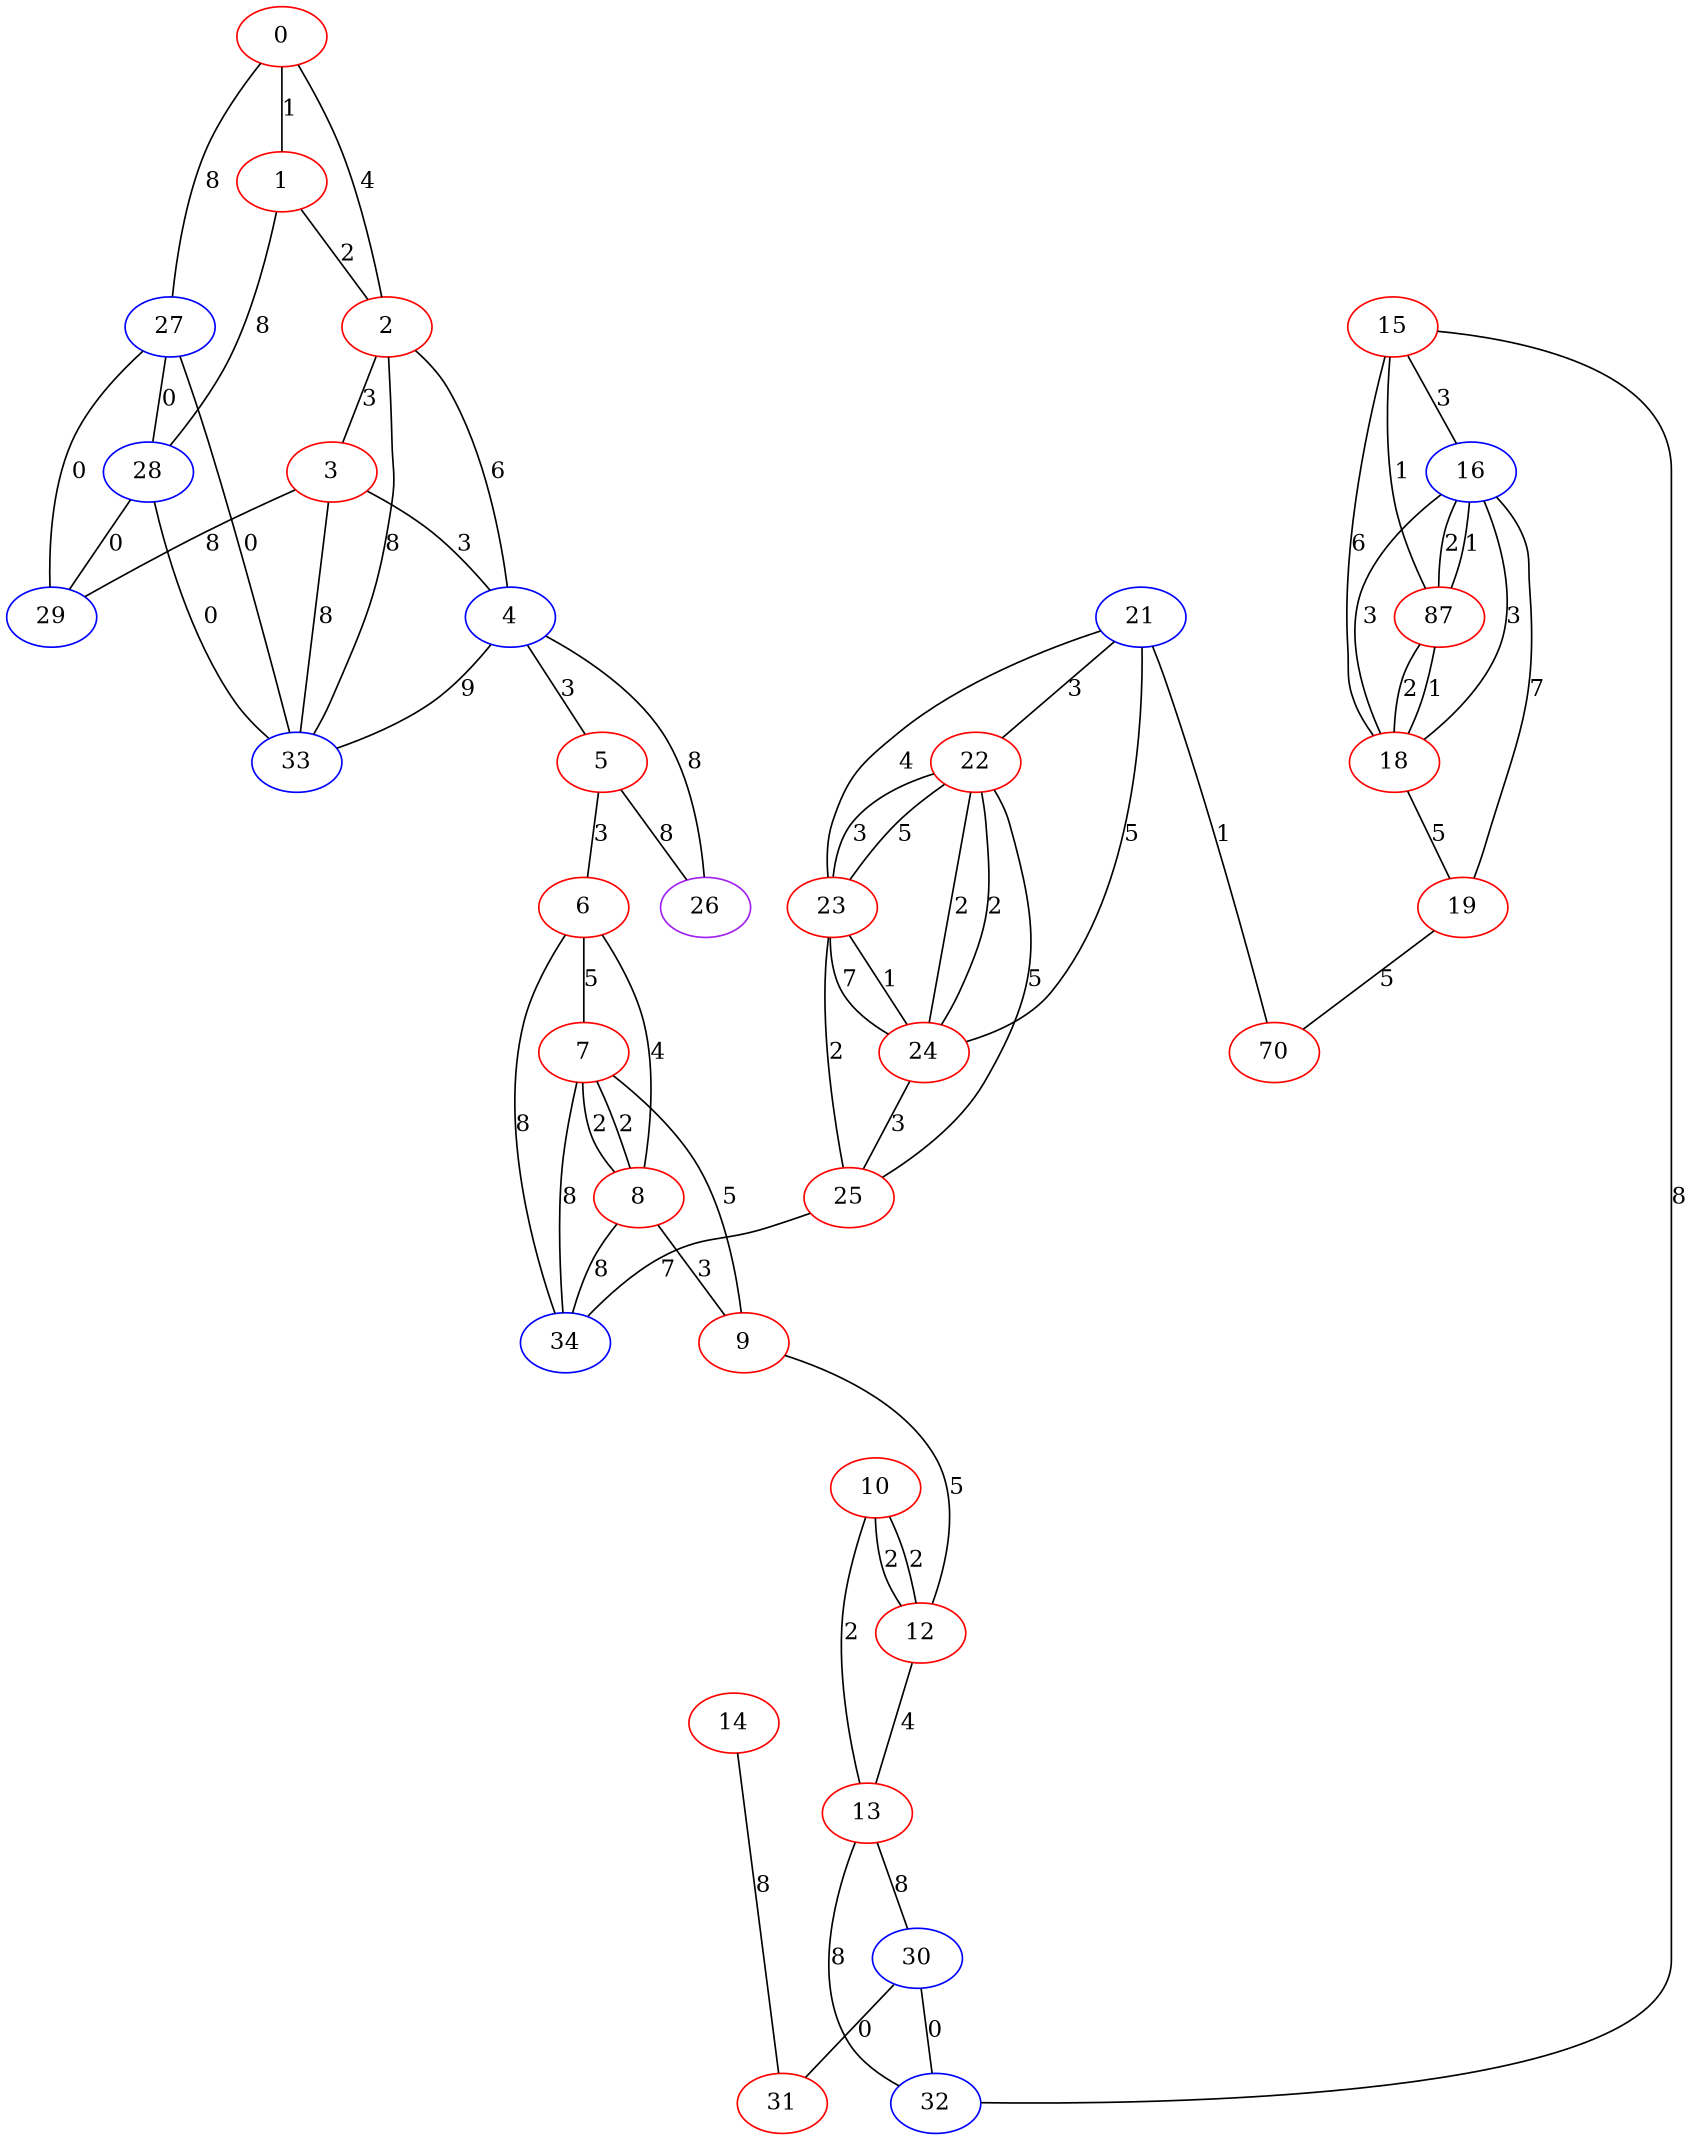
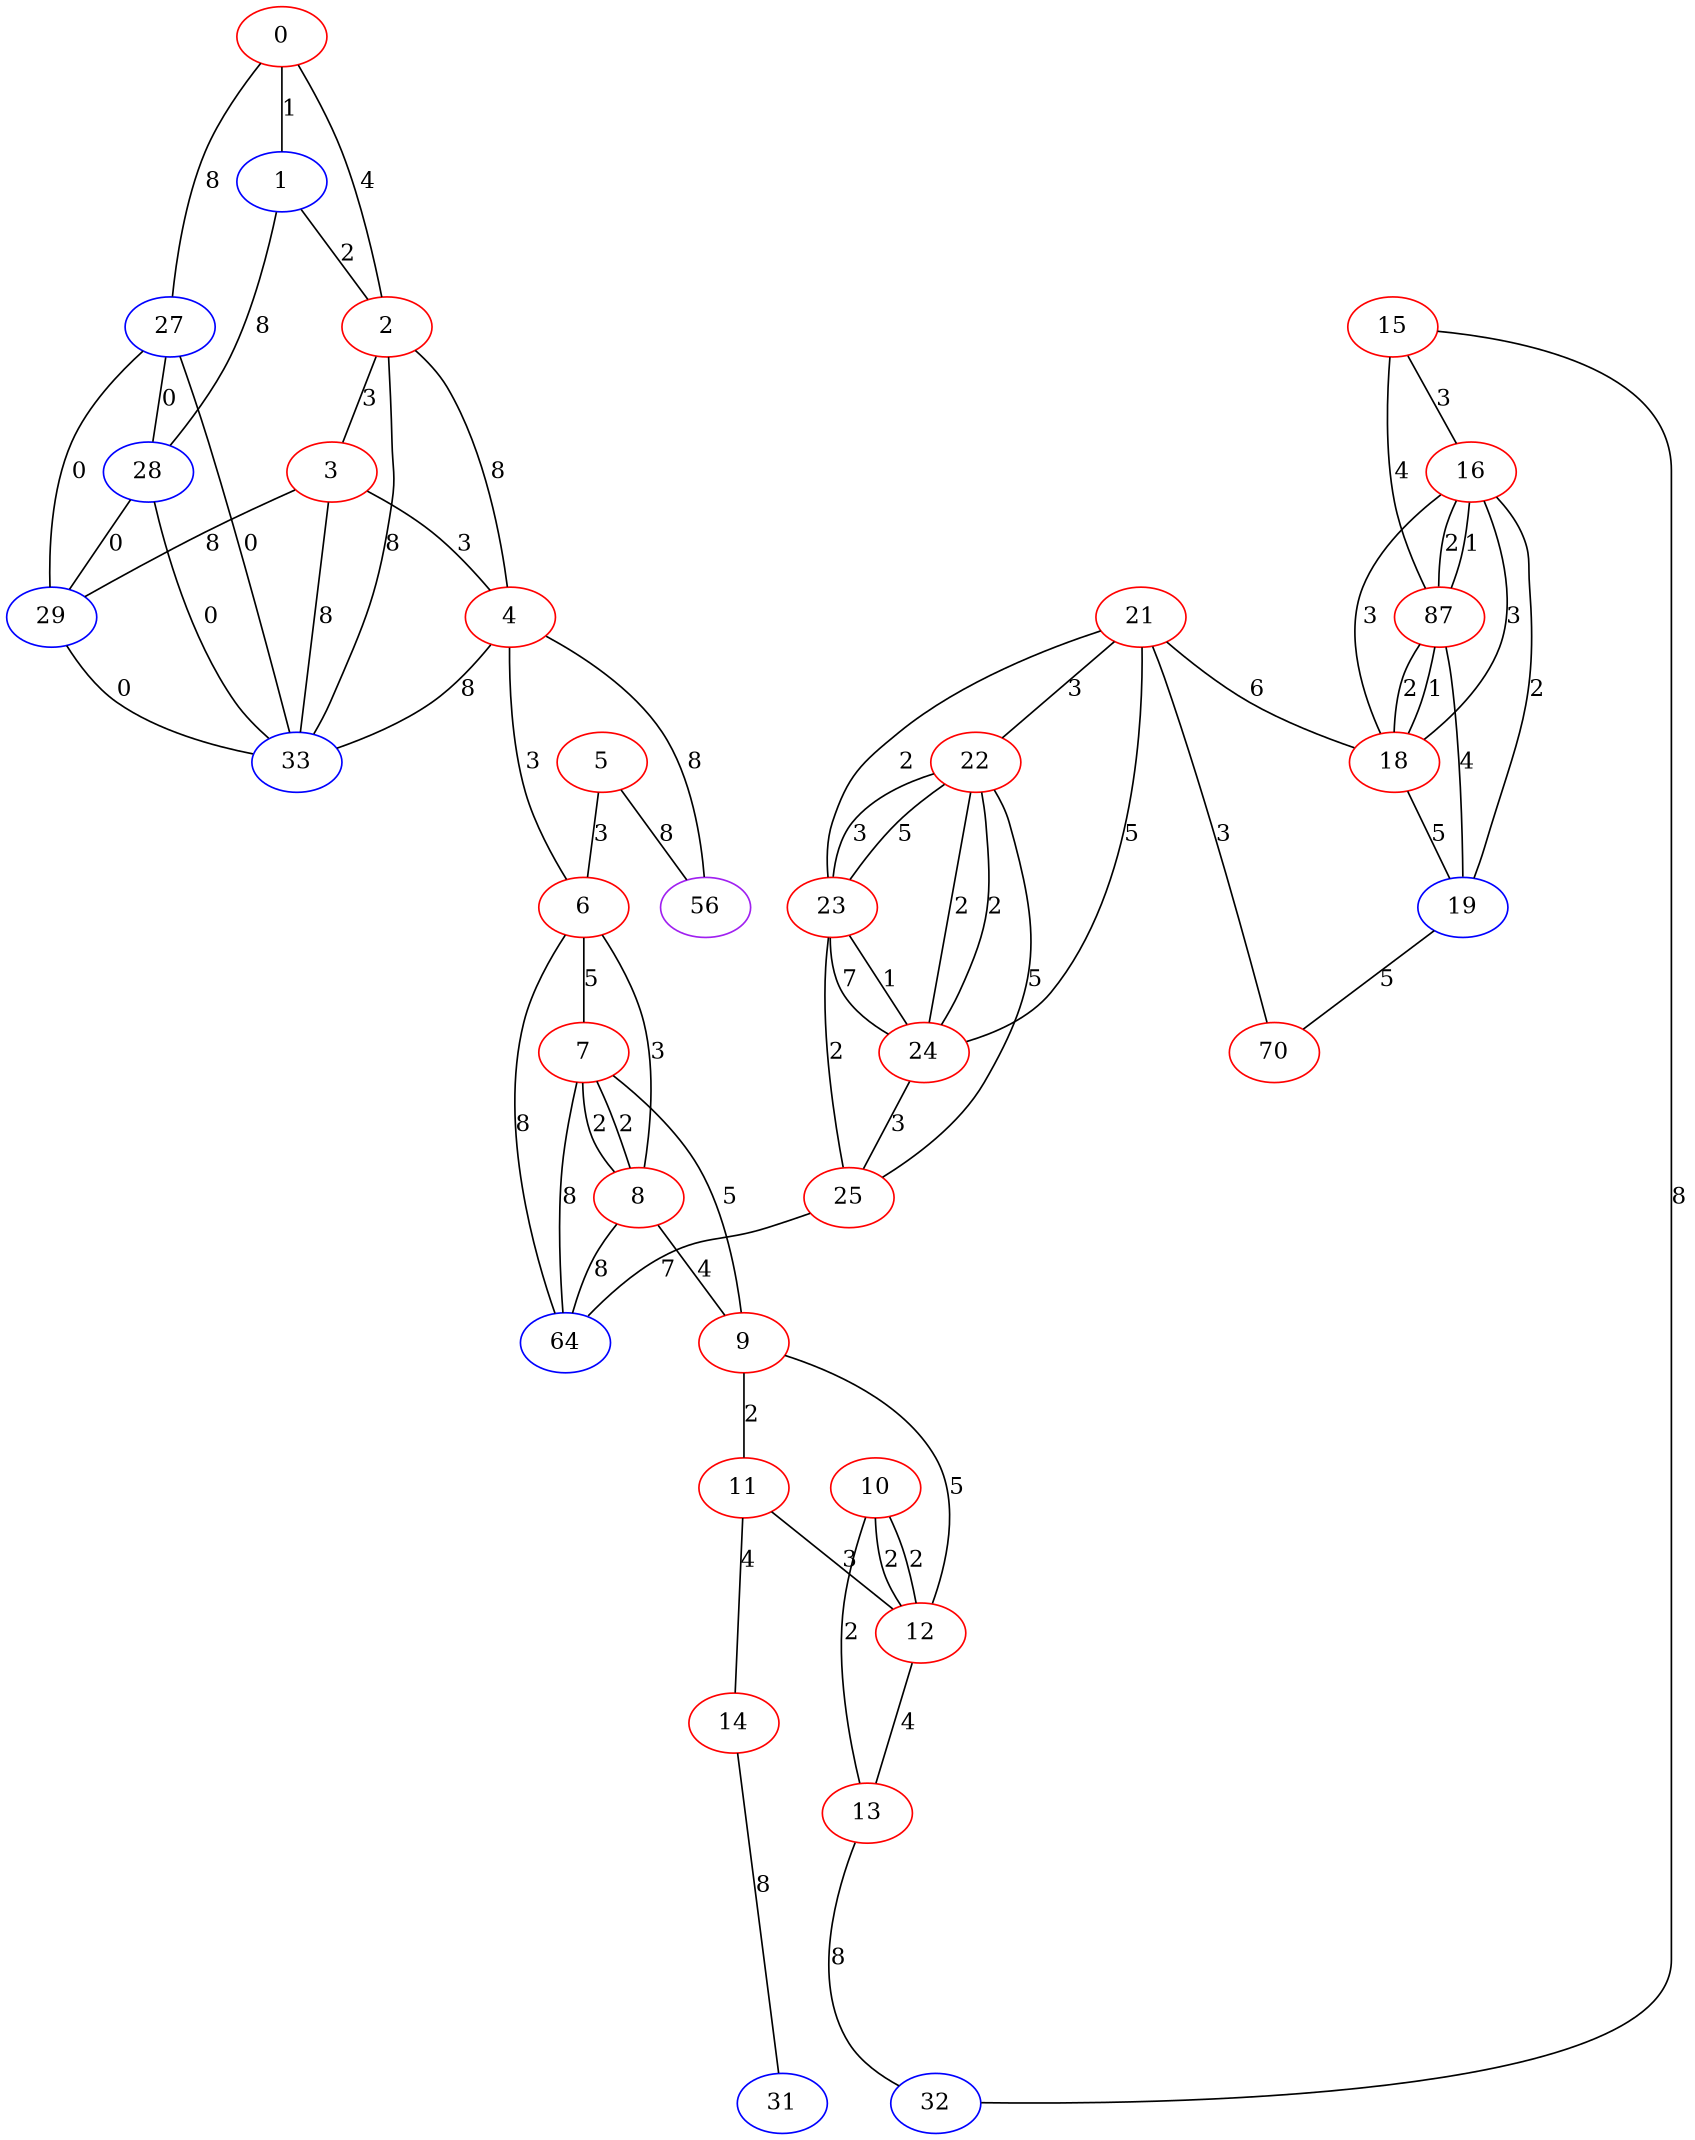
node "1": color red -> blue
edge "2" -- "4": label "6" -> "8"
edge "15" -- "87": label "1" -> "4"
node "16": color blue -> red
edge "15" -- "18": now "21" -- "18"
node "4": color blue -> red
node "21": color blue -> red
edge "4" -- "33": label "9" -> "8"
edge "4" -- "5": now "4" -- "6"
edge "16" -- "19": label "7" -> "2"
edge "29" -- "33": added, label "0"
edge "21" -- "23": label "4" -> "2"
edge "87" -- "19": added, label "4"
edge "21" -- "70": label "1" -> "3"
node "26": label "26" -> "56"
node "19": color red -> blue
edge "6" -- "8": label "4" -> "3"
edge "8" -- "9": label "3" -> "4"
node "34": label "34" -> "64"
node "11": added
node "30": removed
node "31": color red -> blue
